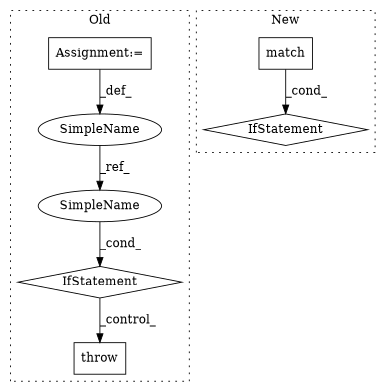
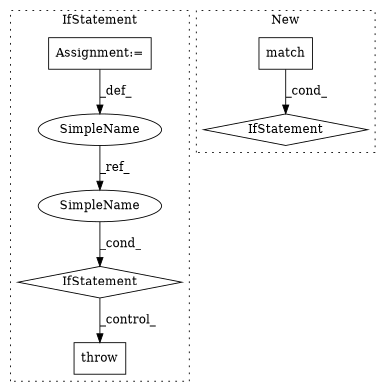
cluster "Old": label "Old" -> "IfStatement"
